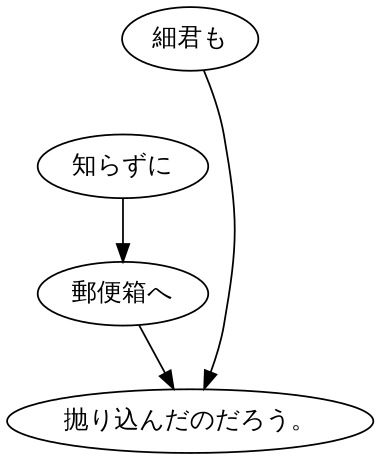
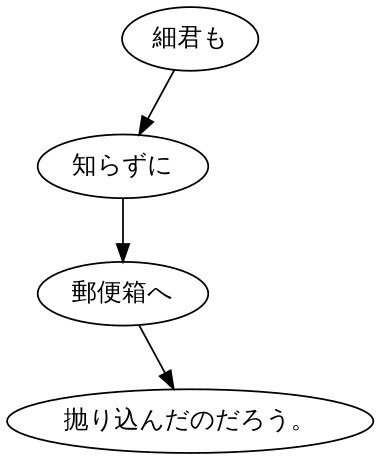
edge "細君も" -> "抛り込んだのだろう。": now "細君も" -> "知らずに"
